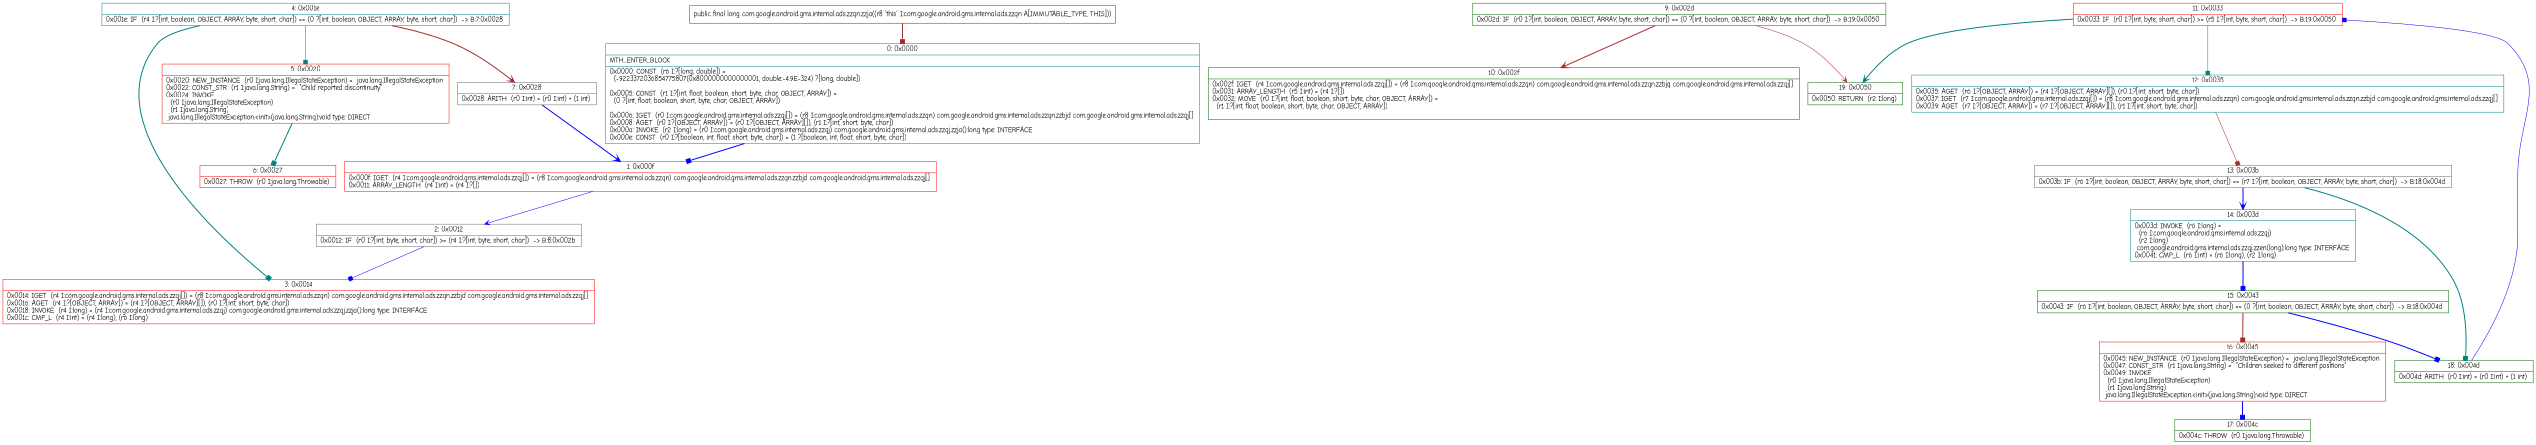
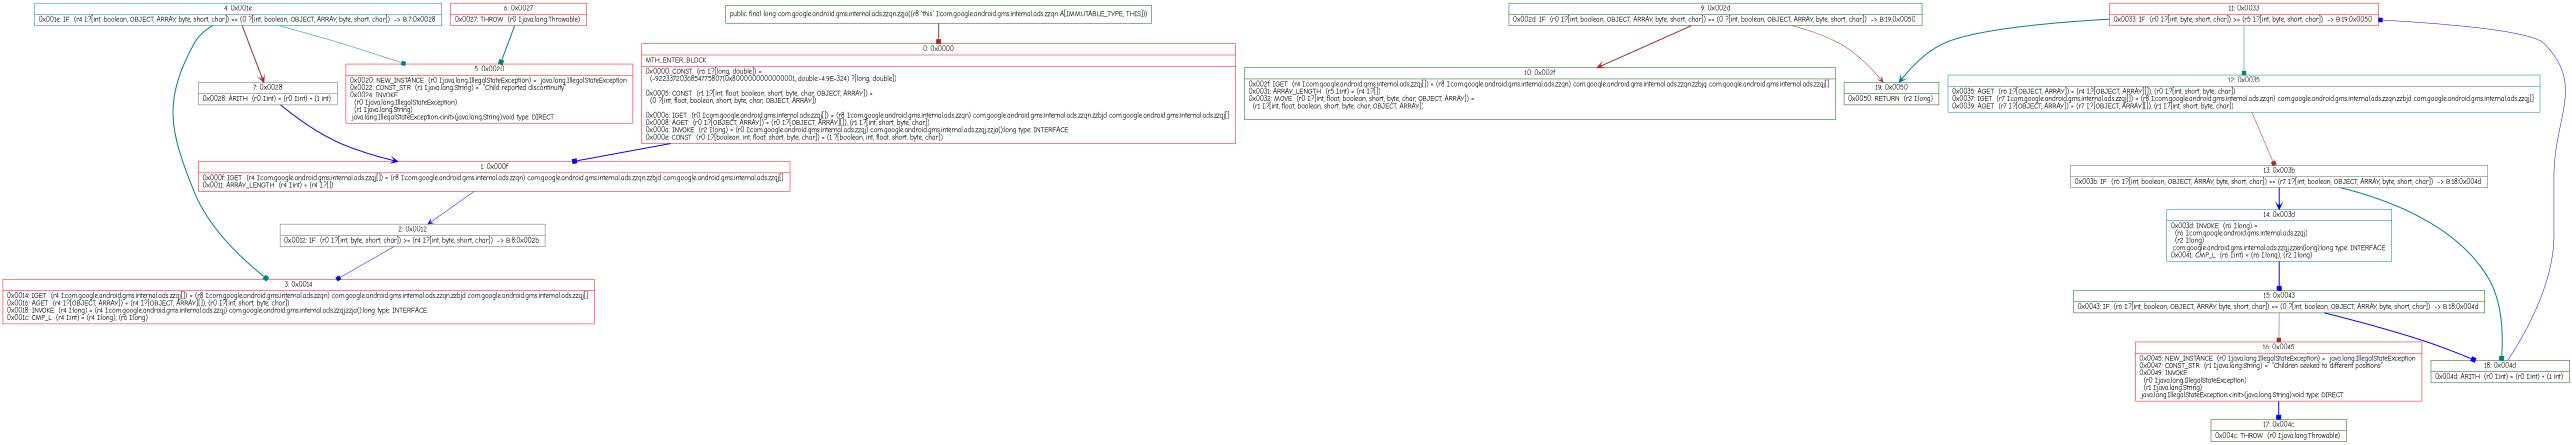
node "0: 0x0000": color teal -> red
edge "5: 0x0020" -> "6: 0x0027": reversed
edge "15: 0x0043" -> "16: 0x0045": style bold -> solid
